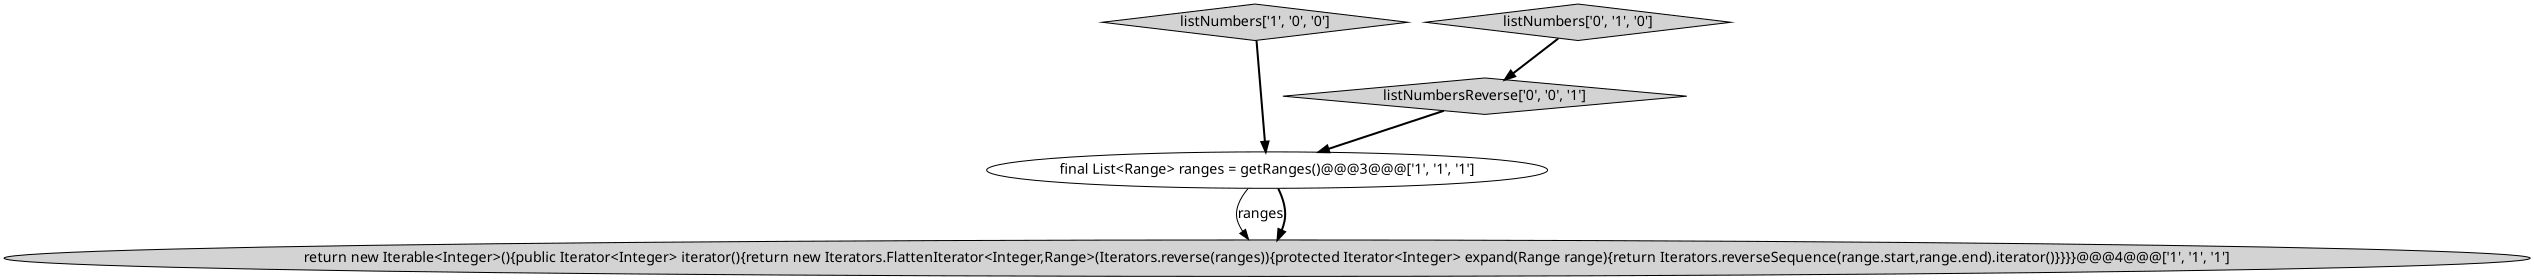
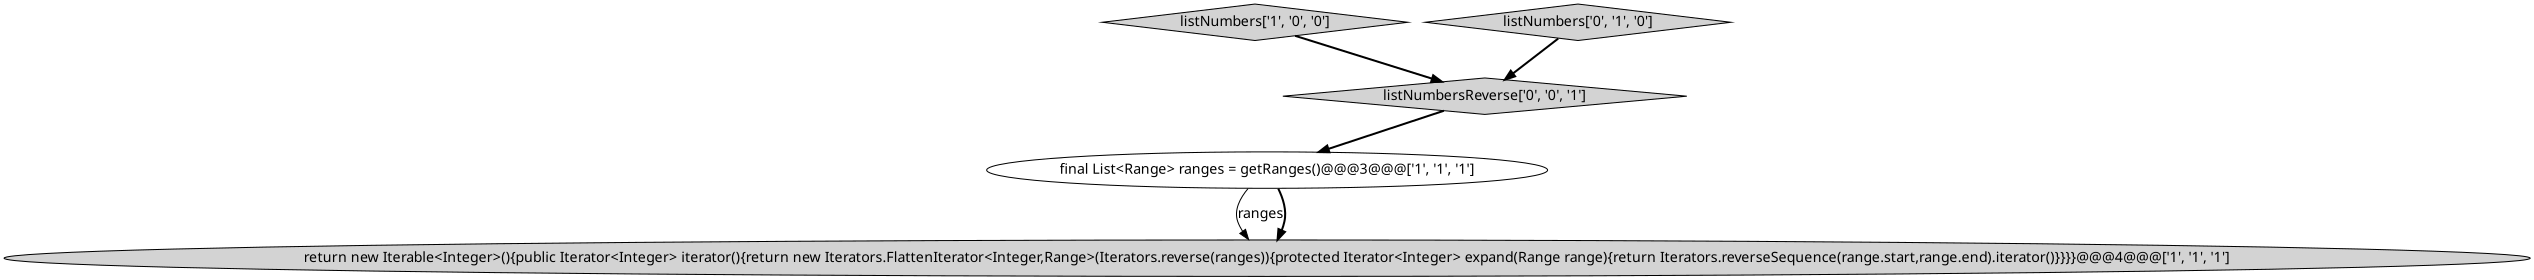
edge "listNumbers['1', '0', '0']" -> "final List<Range> ranges = getRanges()@@@3@@@['1', '1', '1']": now "listNumbers['1', '0', '0']" -> "listNumbersReverse['0', '0', '1']"
